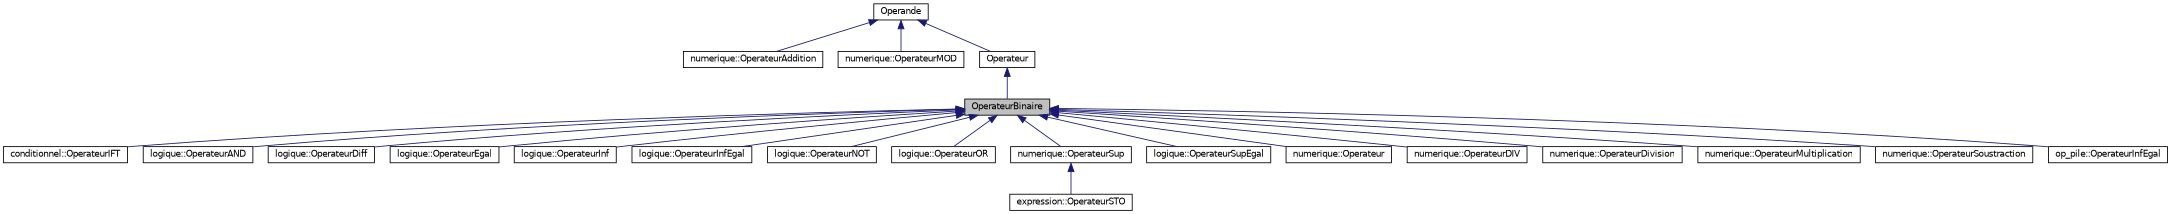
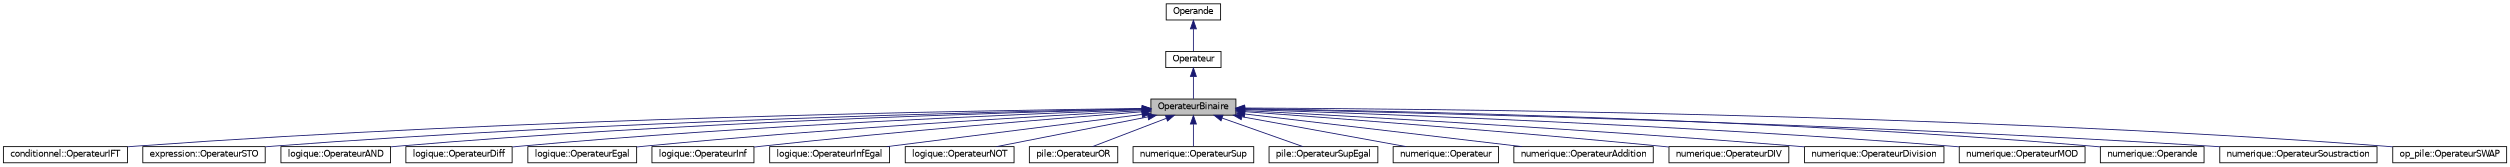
edge "numerique::OperateurAddition" -> "Operande": now "numerique::OperateurAddition" -> "OperateurBinaire"
edge "numerique::OperateurMOD" -> "Operande": now "numerique::OperateurMOD" -> "OperateurBinaire"
node "logique::OperateurOR": label "logique::OperateurOR" -> "pile::OperateurOR"
node "logique::OperateurSupEgal": label "logique::OperateurSupEgal" -> "pile::OperateurSupEgal"
node "numerique::OperateurMultiplication": label "numerique::OperateurMultiplication" -> "numerique::Operande"
node "op_pile::OperateurInfEgal": label "op_pile::OperateurInfEgal" -> "op_pile::OperateurSWAP"
edge "expression::OperateurSTO" -> "numerique::OperateurSup": now "expression::OperateurSTO" -> "OperateurBinaire"
